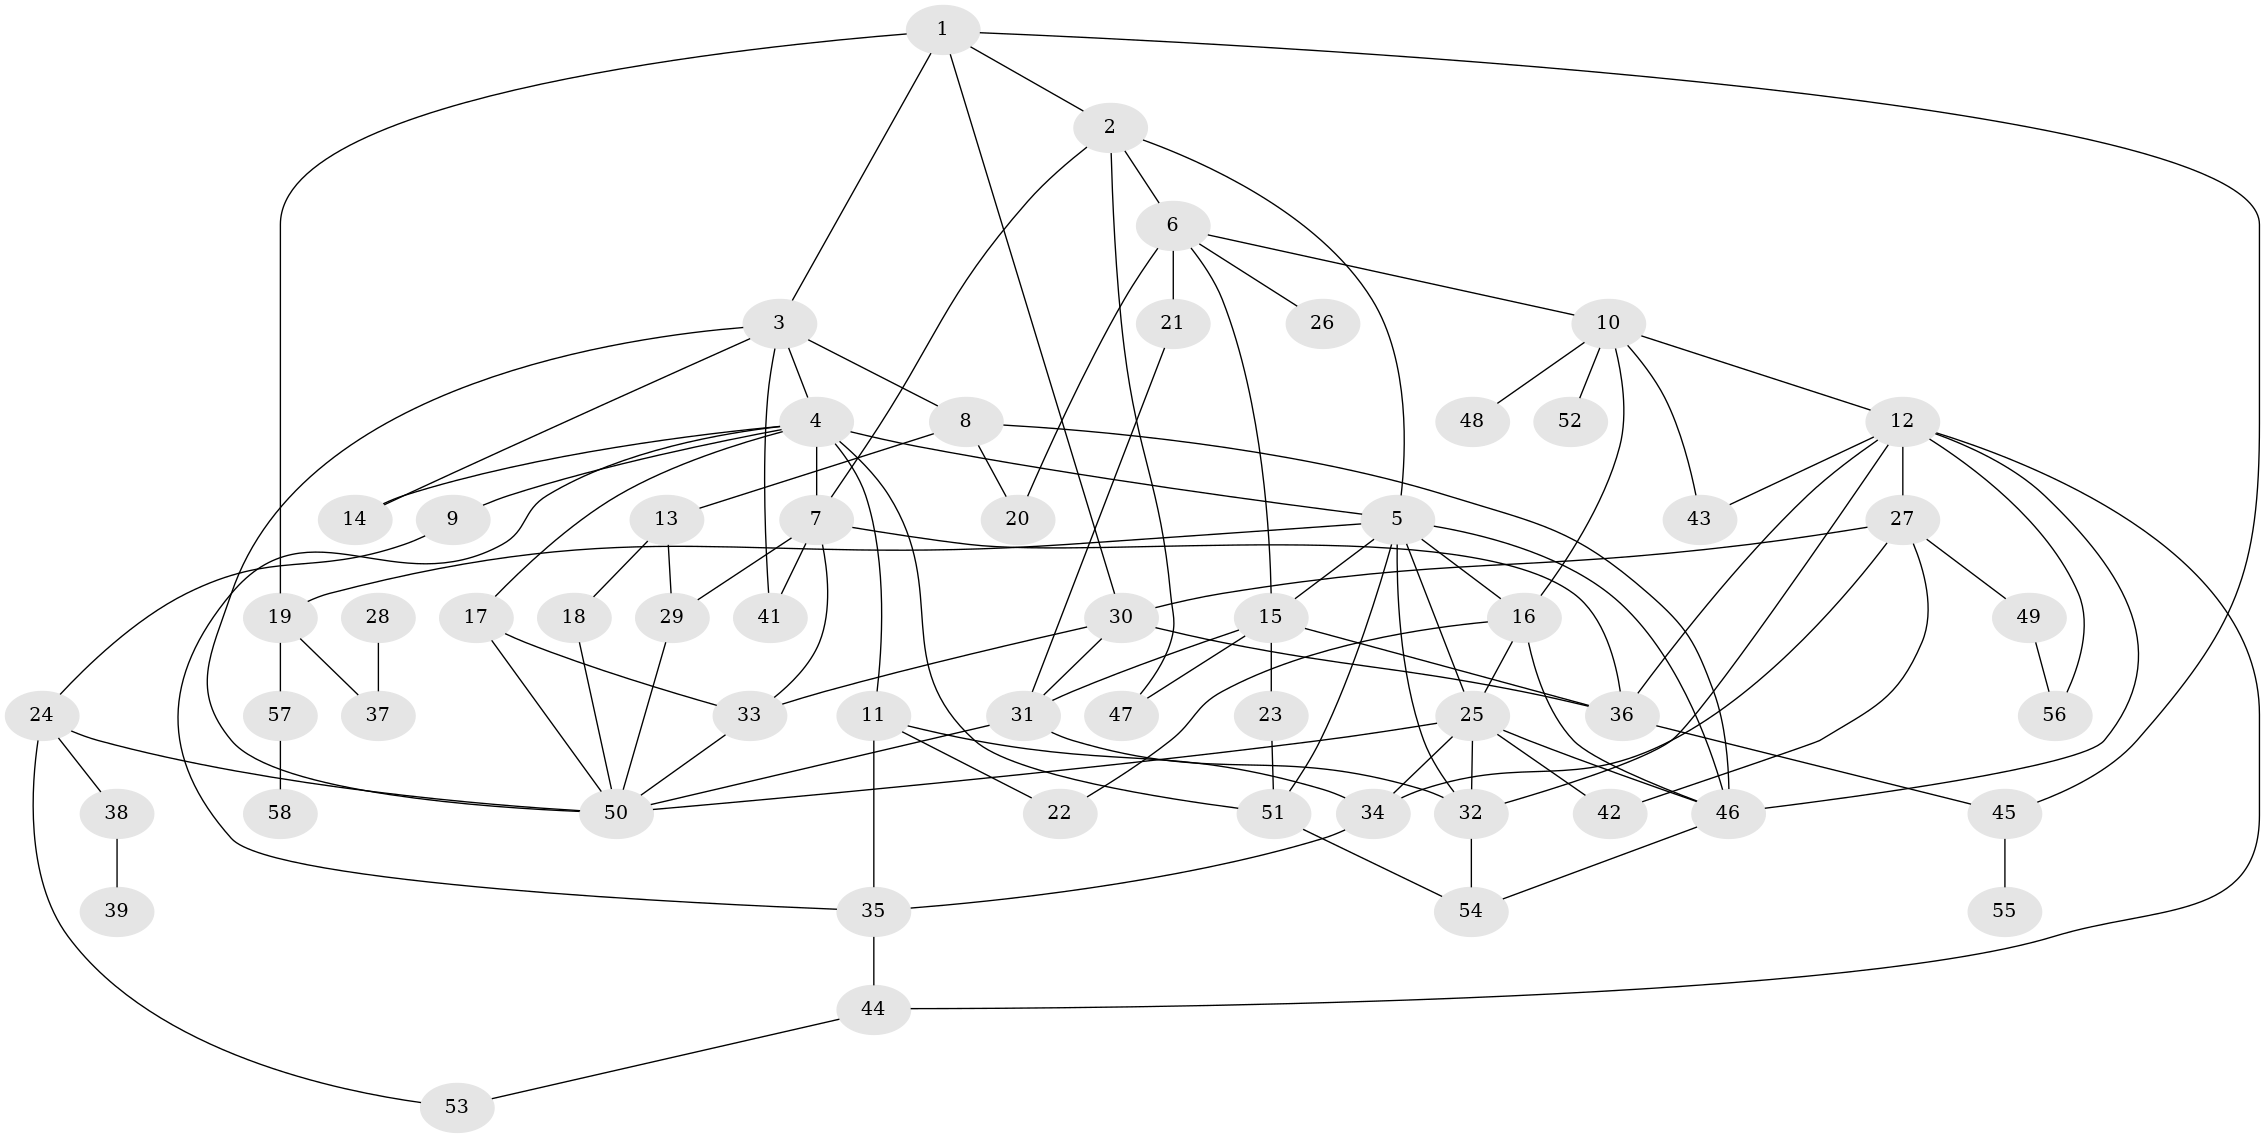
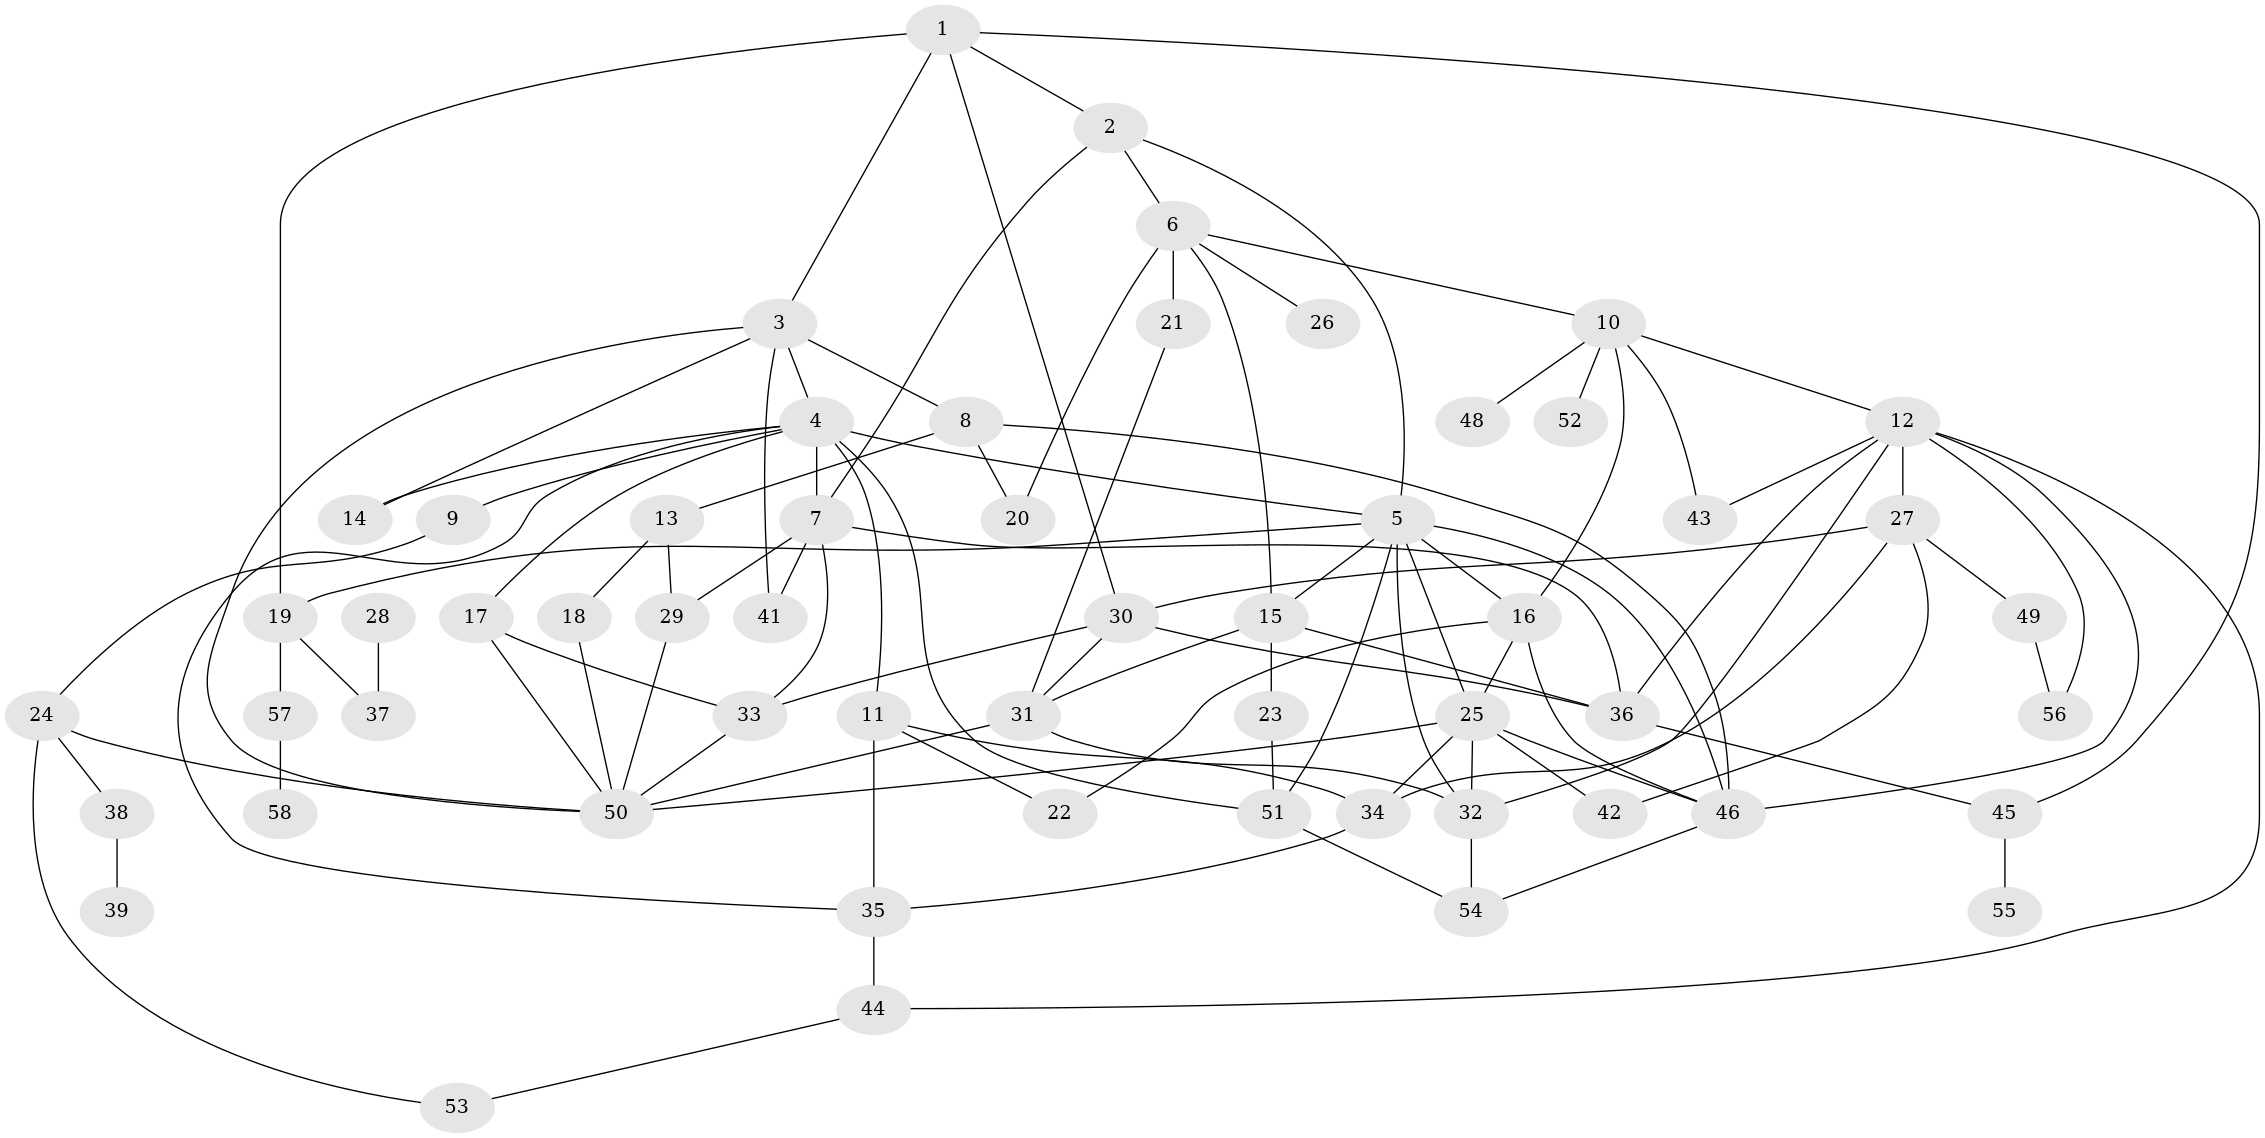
node "47": removed
